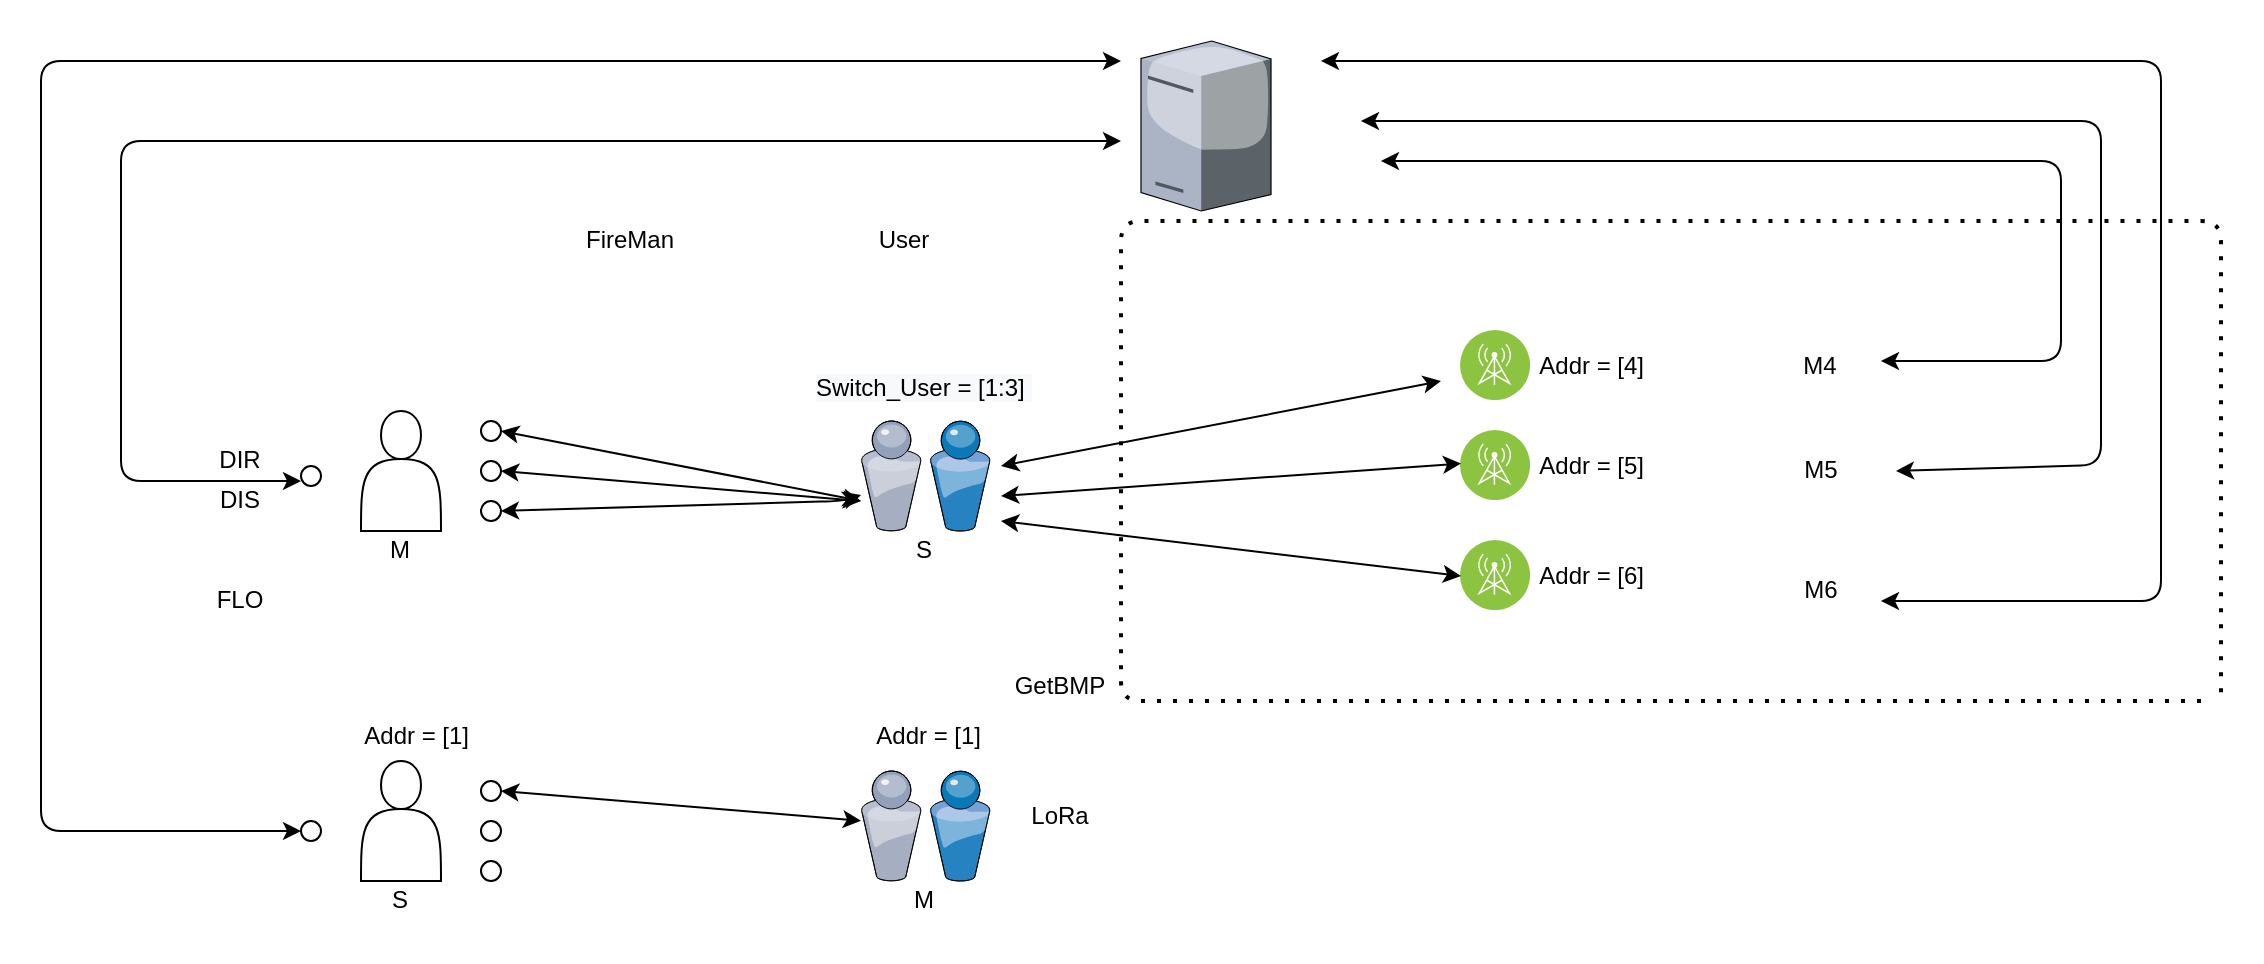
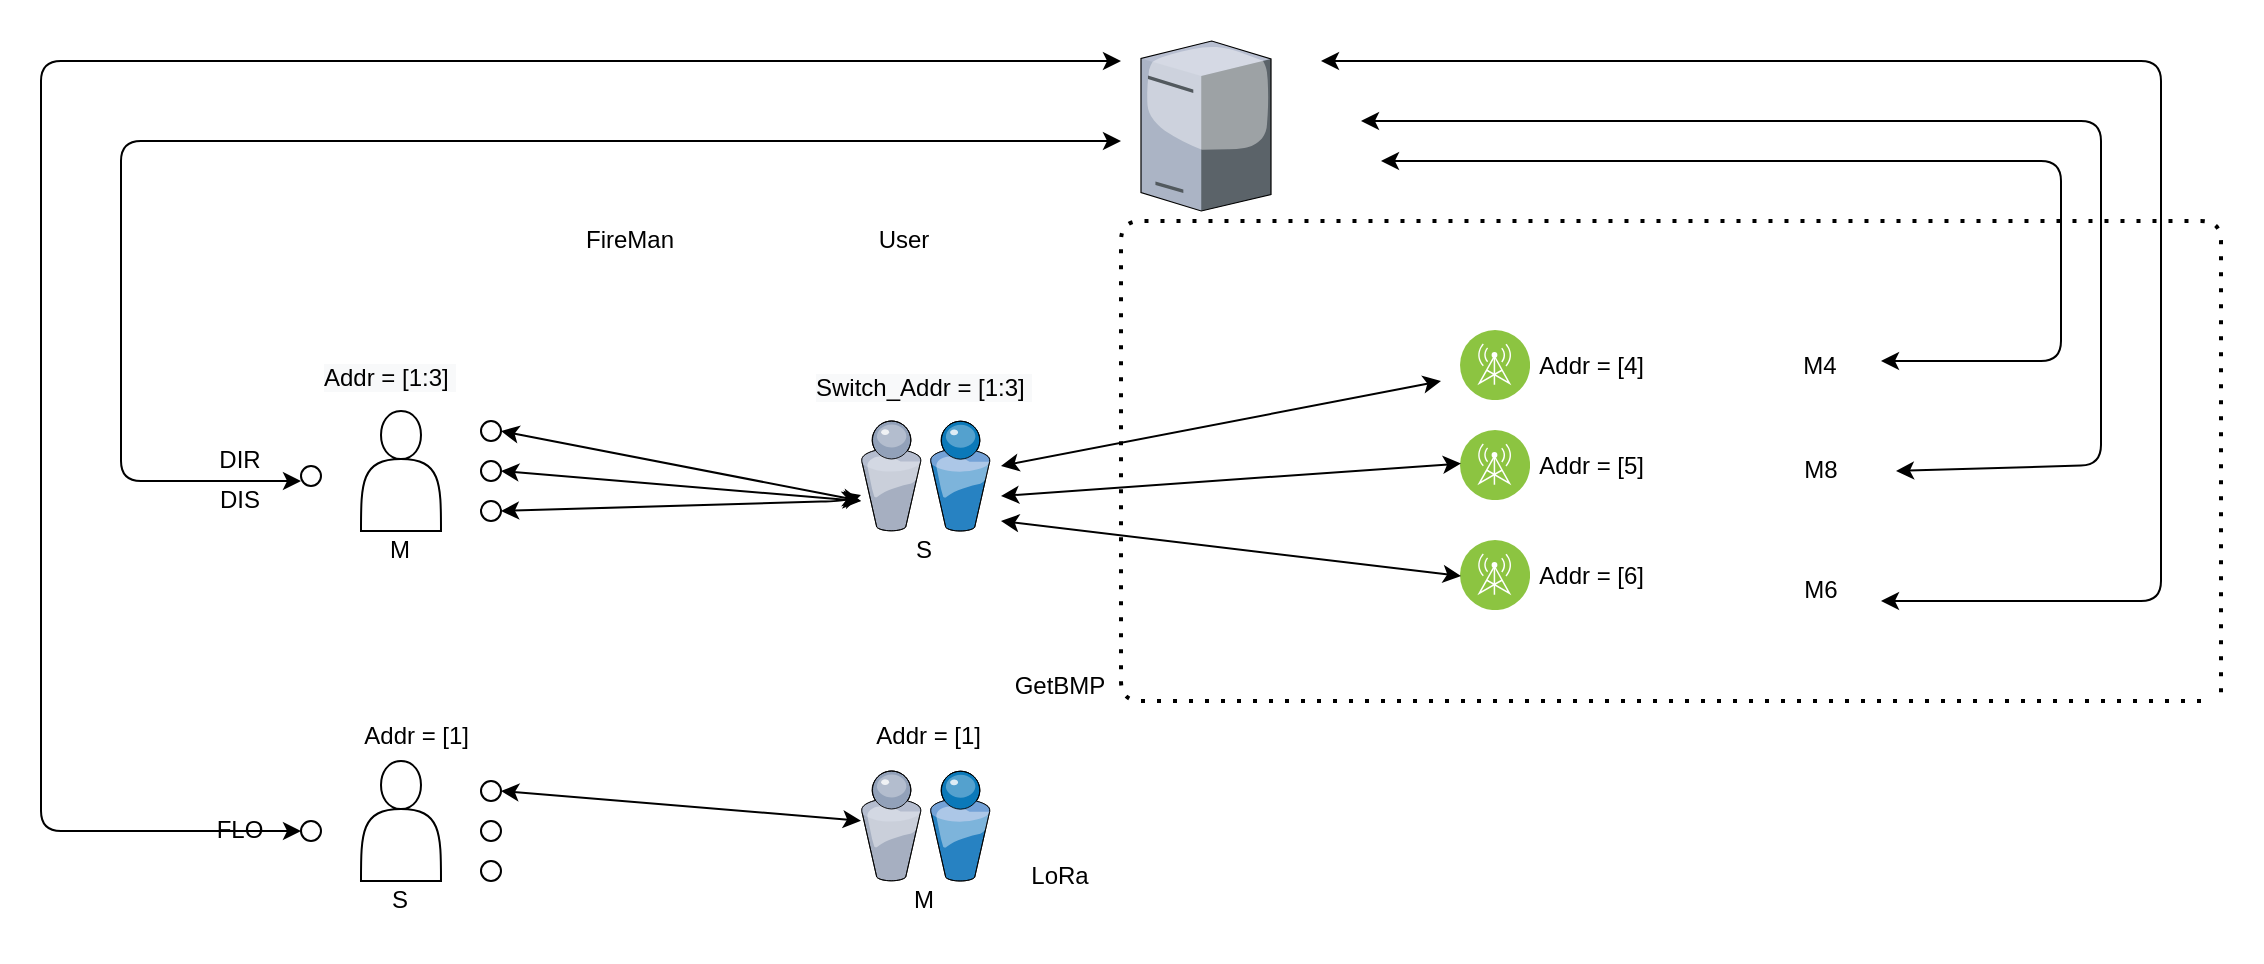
node "Addr = [1:3]": added
node "Switch_User = [1:3]": label "Switch_User = [1:3]" -> "Switch_Addr = [1:3]"
node "M5": label "M5" -> "M8"
node "FLO": moved (241, 601) -> (241, 831)
node "LoRa": moved (1061, 816) -> (1061, 876)
